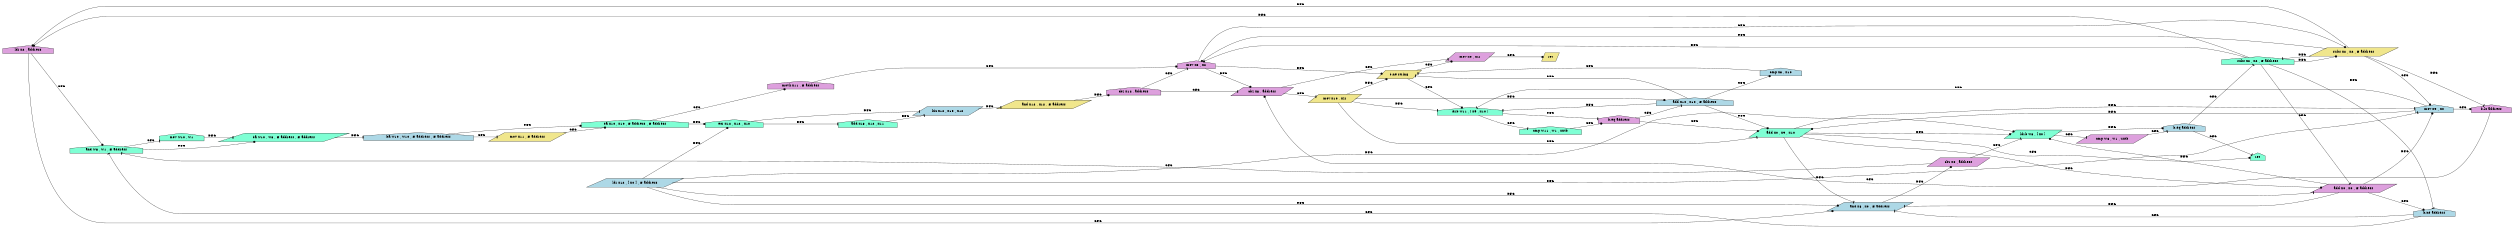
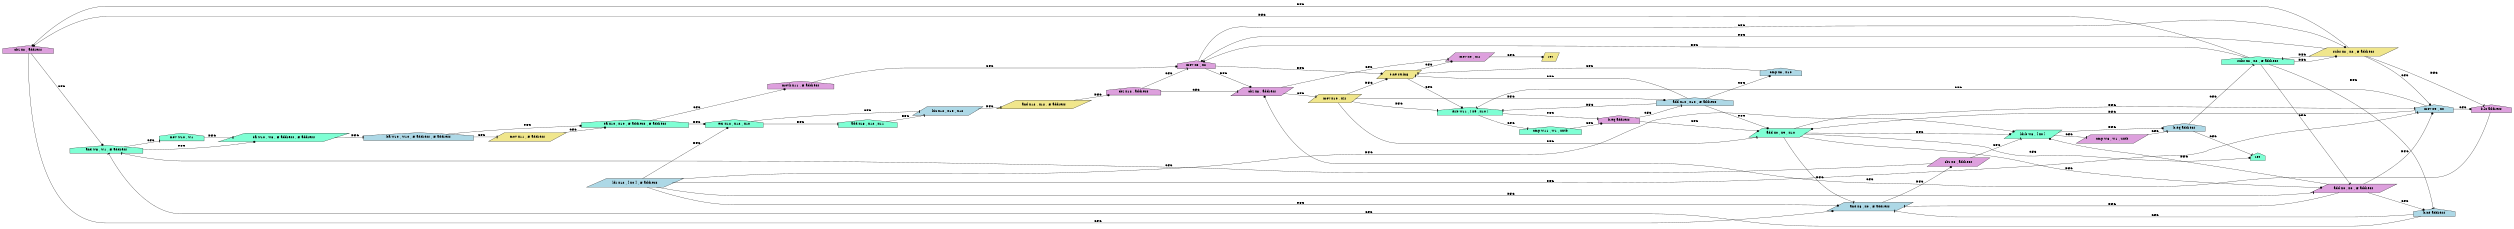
node "ldr x2 , address": label "ldr x2 , address" -> "cbz x2 , address"
edge "eor x12 , x12 , x10" -> "bic x12 , x13 , x12": label "DFG" -> "CFG"
